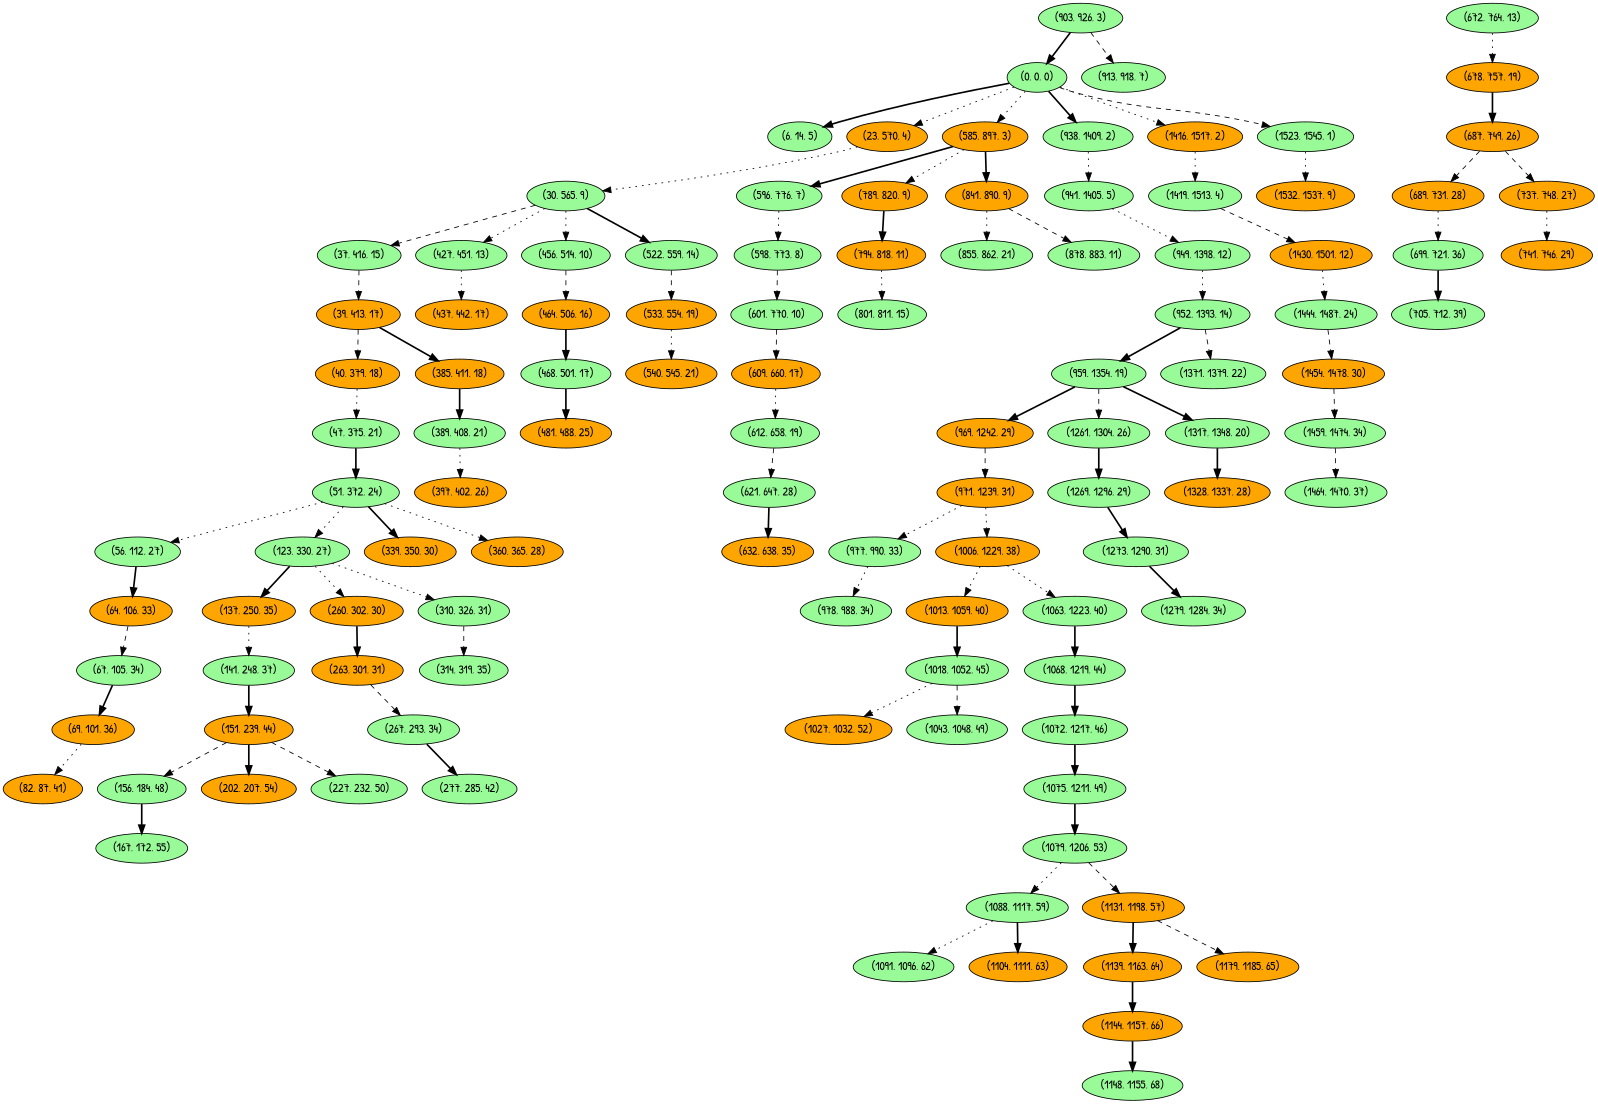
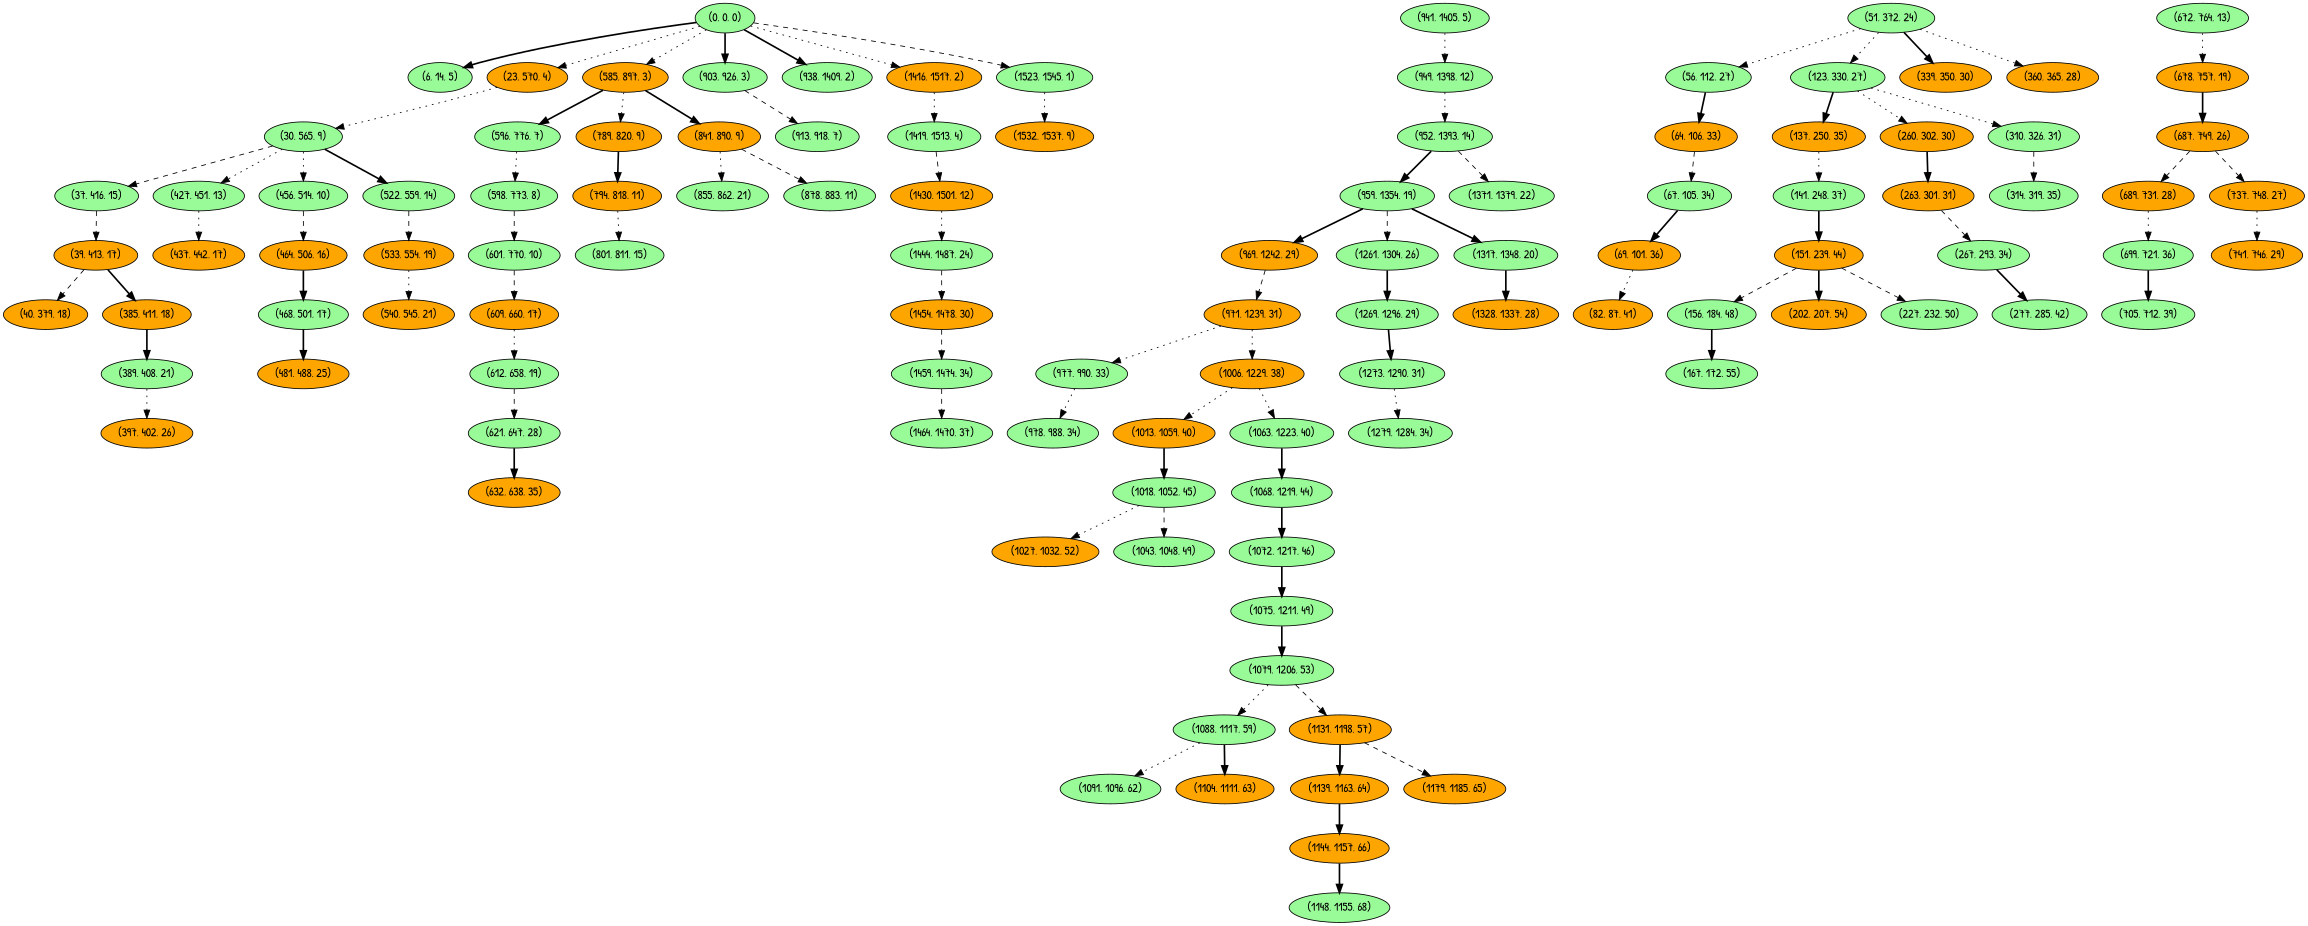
edge "(903, 926, 3)" -> "(0, 0, 0)": reversed
edge "(938, 1409, 2)" -> "(941, 1405, 5)": removed
node "(47, 375, 21)": removed
edge "(1273, 1290, 31)" -> "(1279, 1284, 34)": style bold -> dotted
